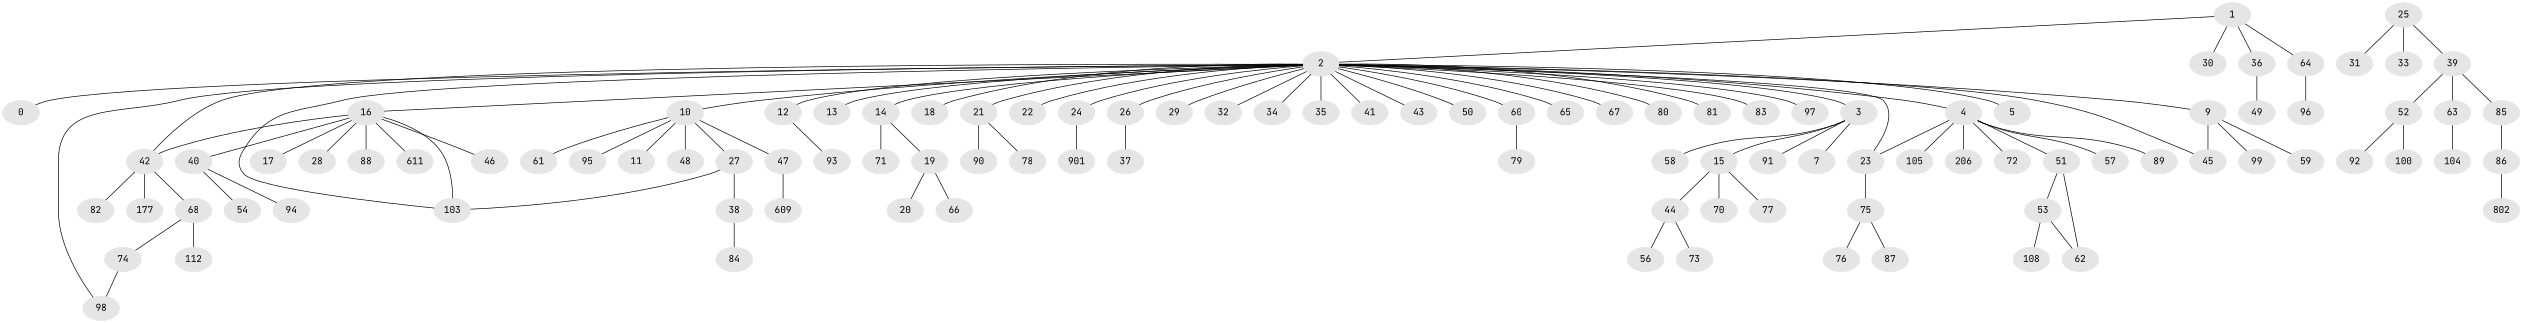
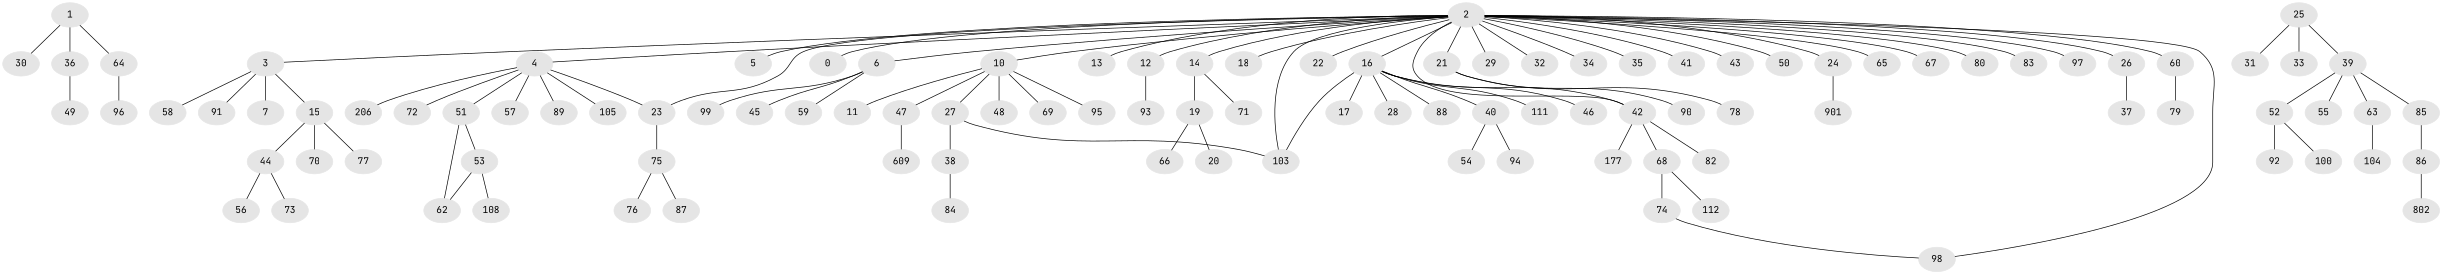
edge "1" -- "2": removed
edge "2" -- "45": removed
node "81": removed
node "9": label "9" -> "6"
node "55": added
node "611": label "611" -> "111"
node "61": label "61" -> "69"
